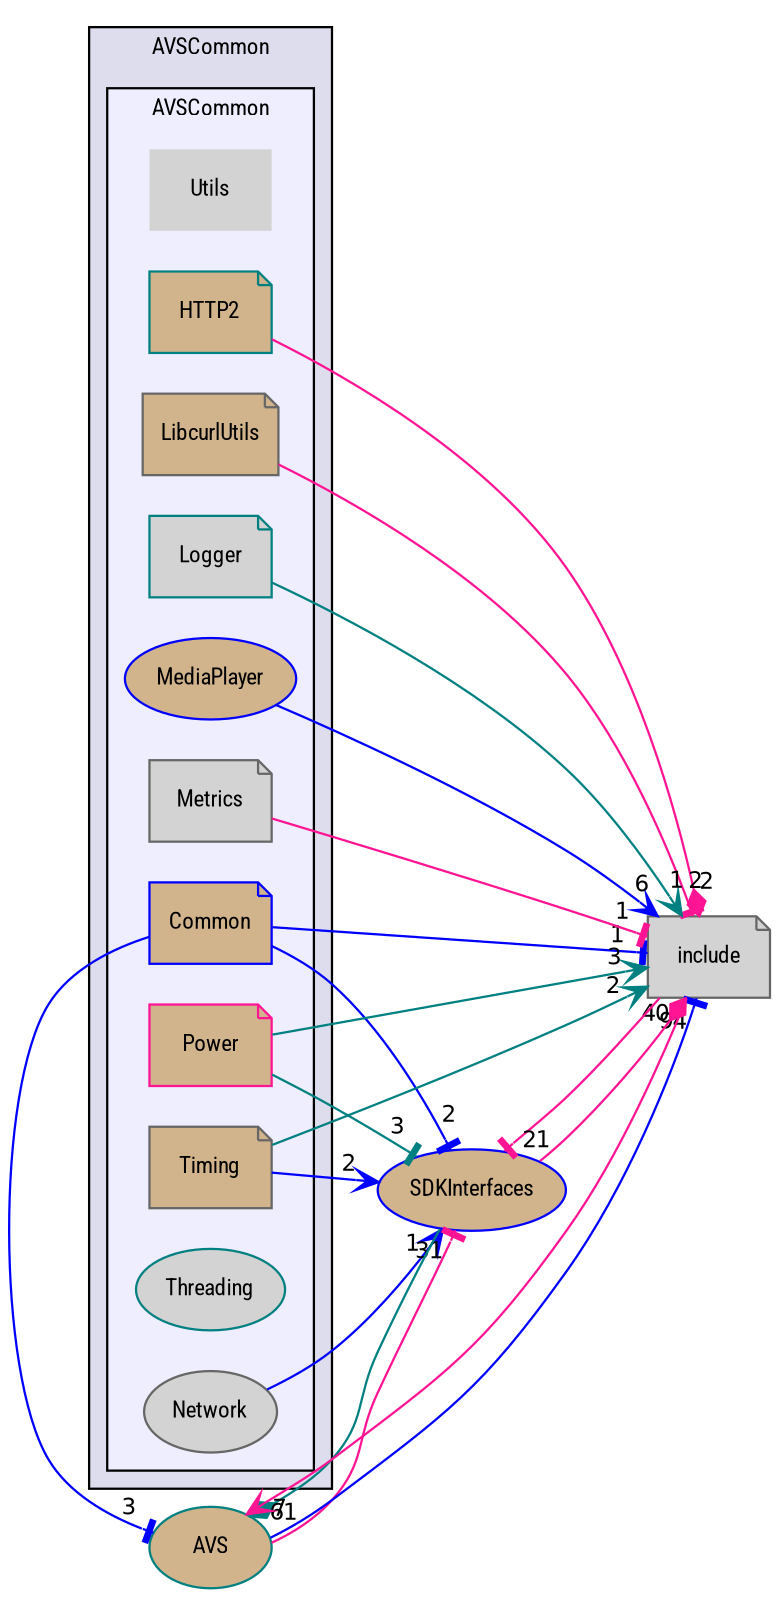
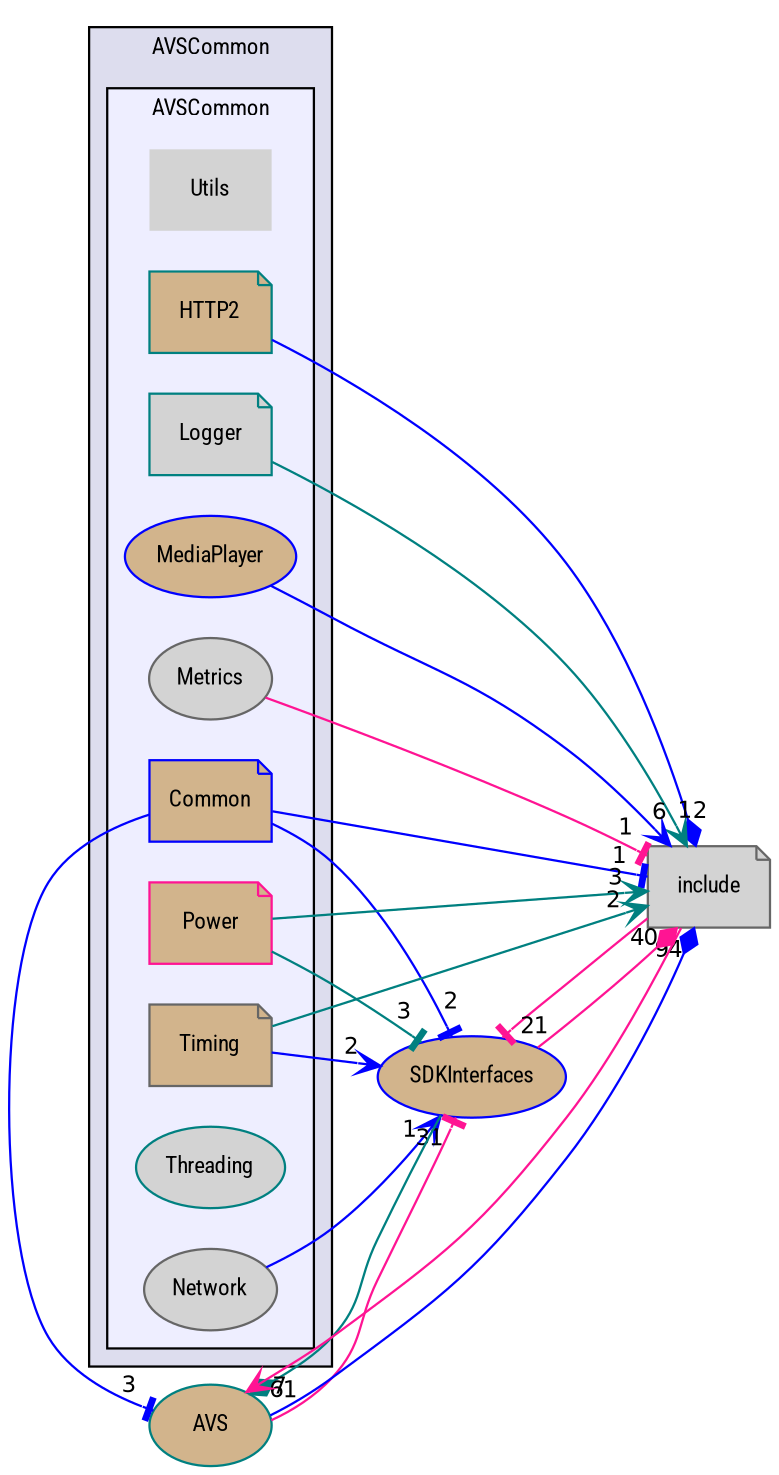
node "LibcurlUtils": removed
edge "HTTP2" -> "include": color deeppink -> blue
node "Metrics": shape note -> ellipse
edge "AVS" -> "include": arrowhead tee -> diamond
